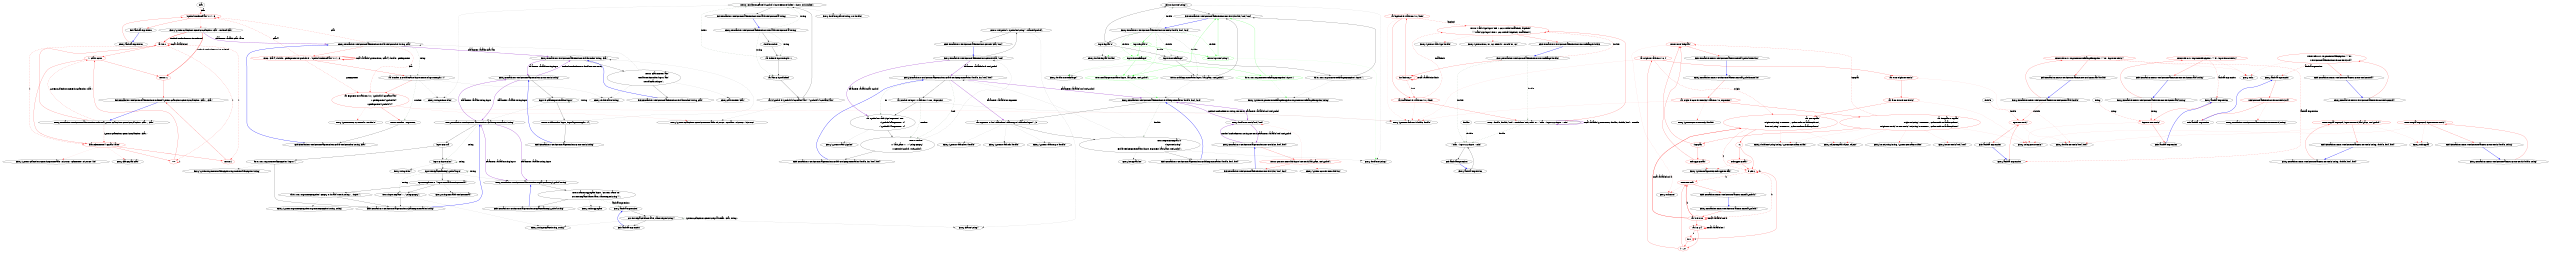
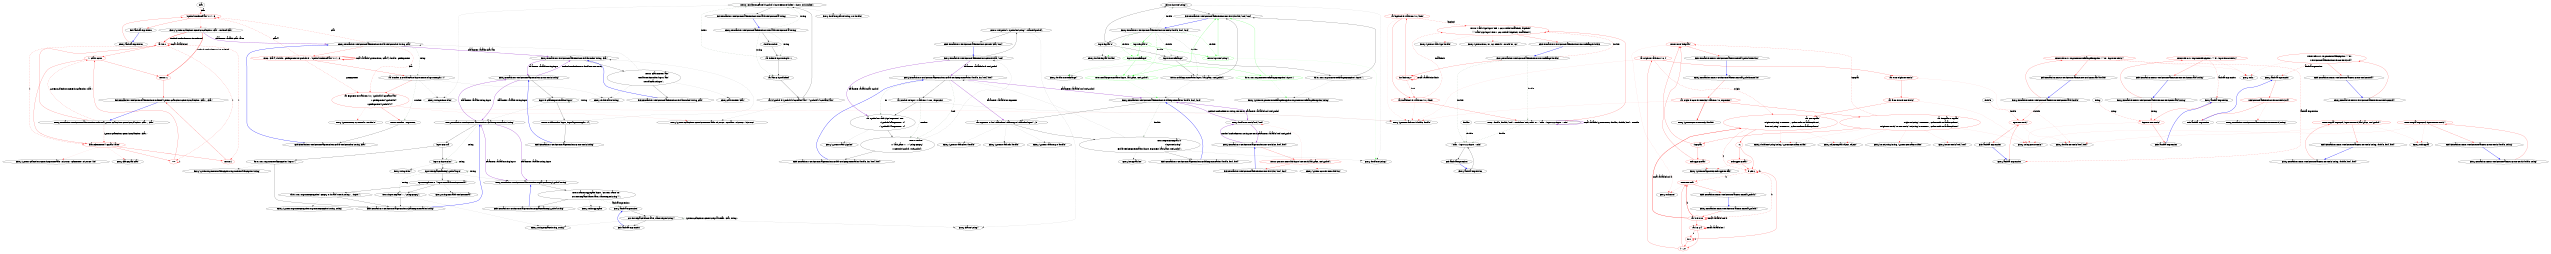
edge "var origin = Convert.ToInt32(Math.Pow(10, exponent))" -> "Entry System.Convert.ToInt32(double)": style dotted -> bold
